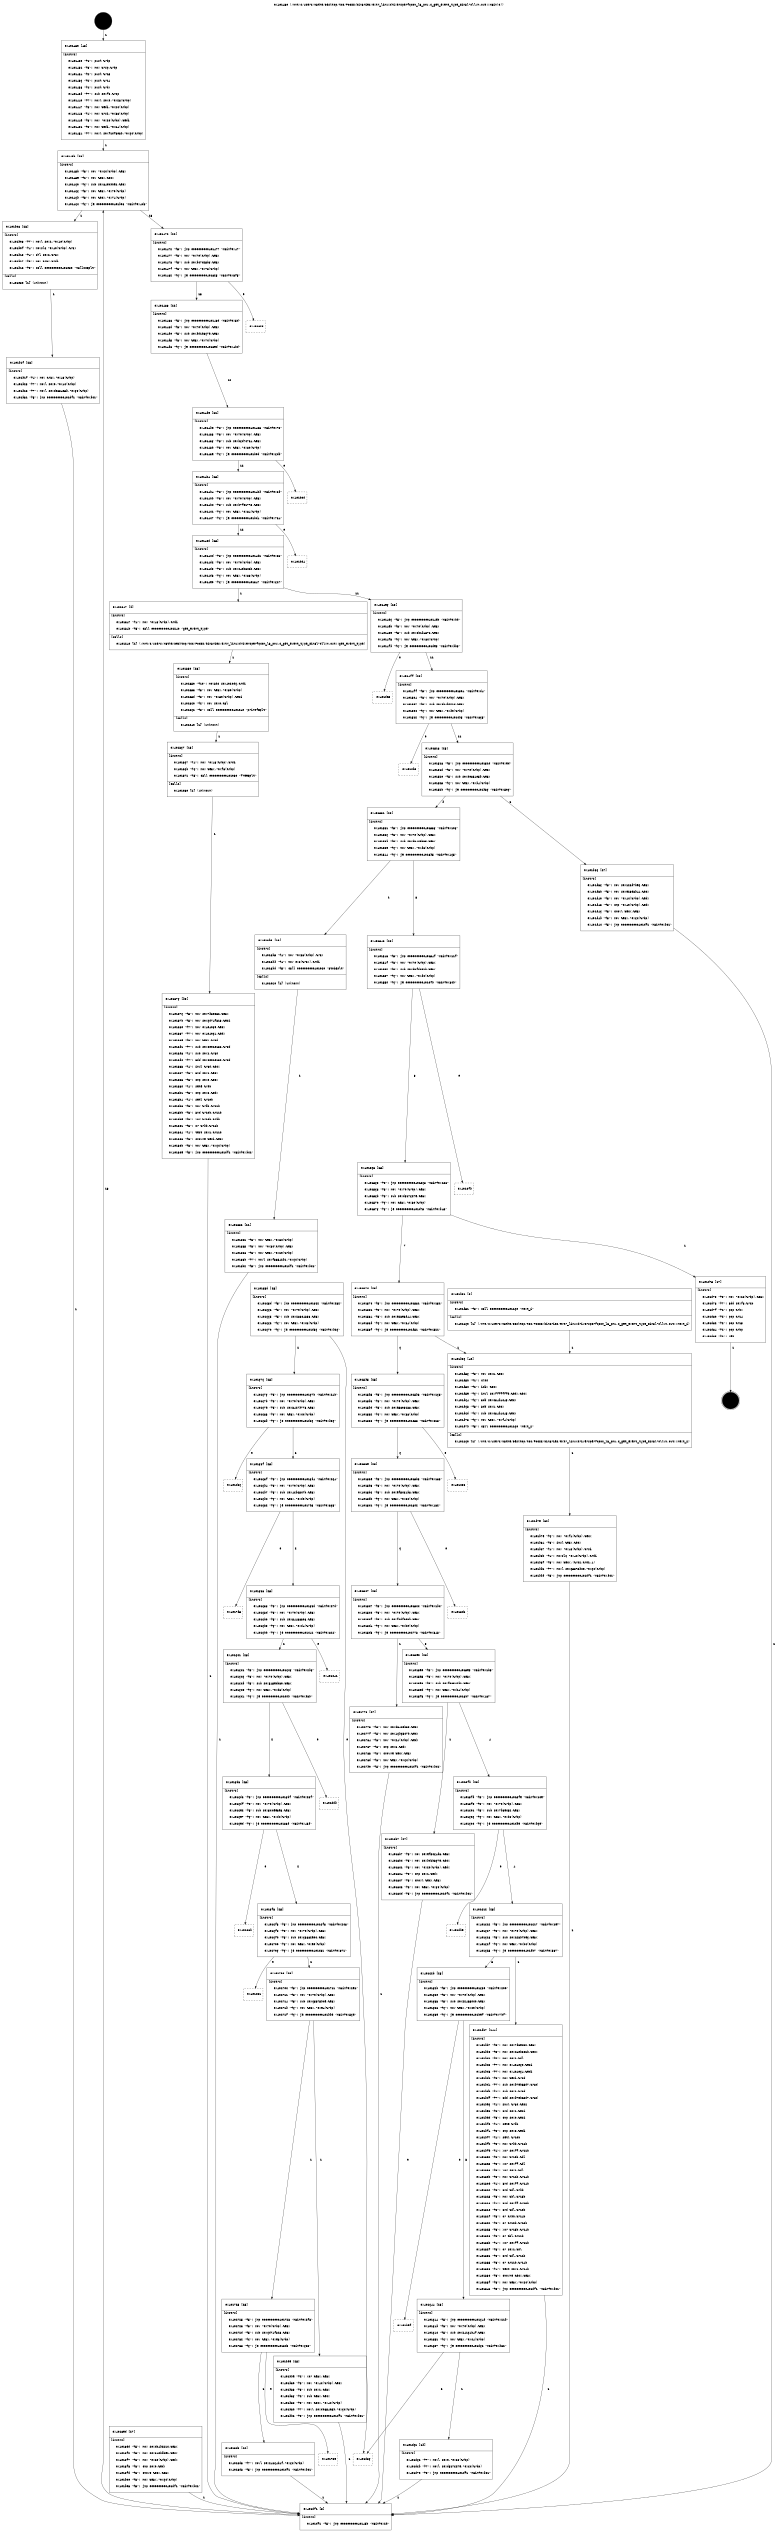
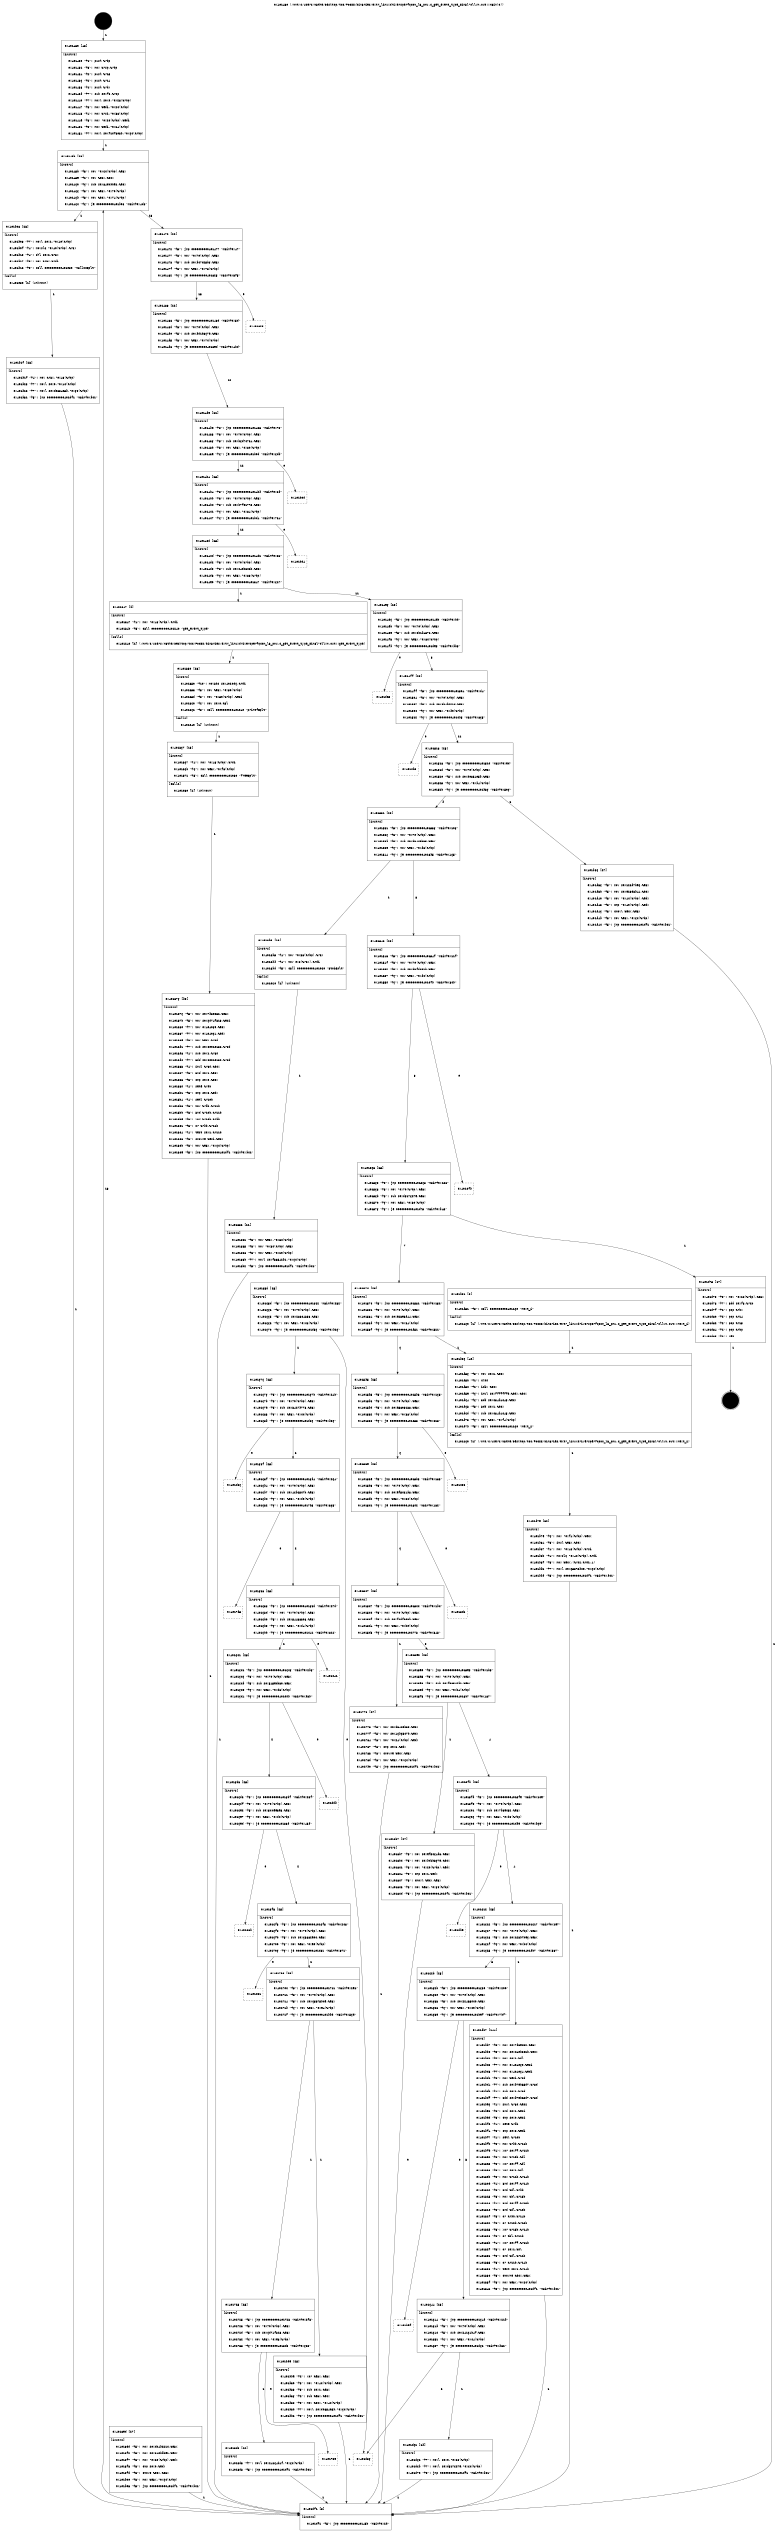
edge "0x4014e6 [25]" -> "0x4014ff [25]": label " 11" -> " 8"
